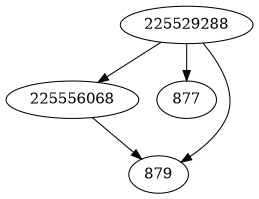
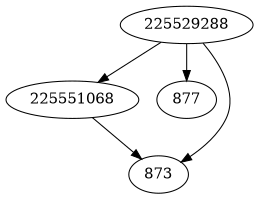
node "225556068": label "225556068" -> "225551068"
node "879": label "879" -> "873"
